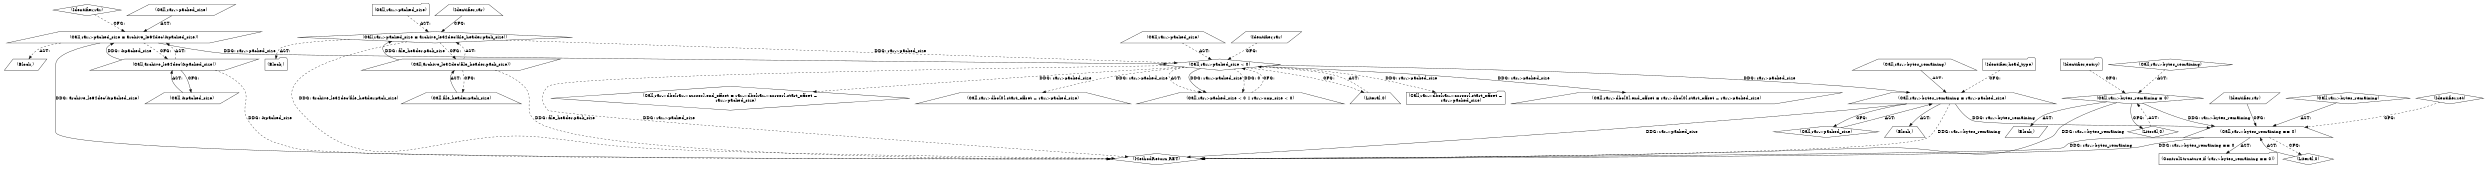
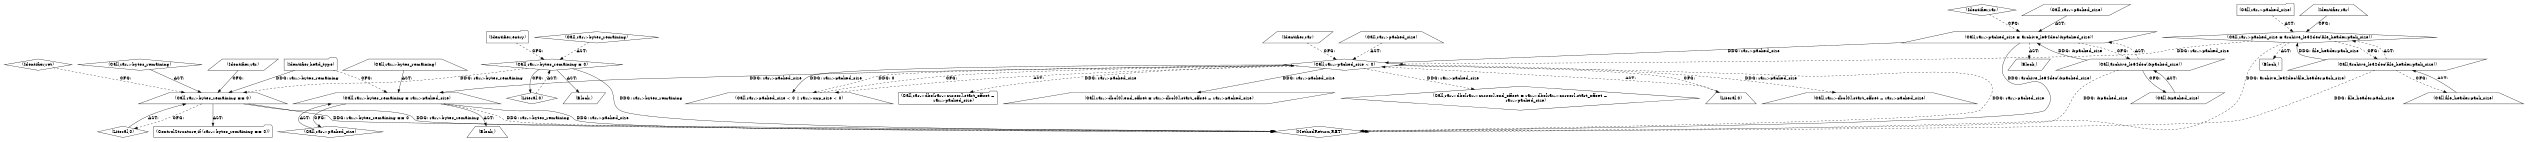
edge "(Call,rar->bytes_remaining = 0)" -> "(Call,rar->bytes_remaining == 0)": style solid -> dashed
edge "(Call,rar->bytes_remaining = rar->packed_size)" -> "(Call,rar->bytes_remaining == 0)": now "(Identifier,head_type)" -> "(Call,rar->bytes_remaining == 0)"
